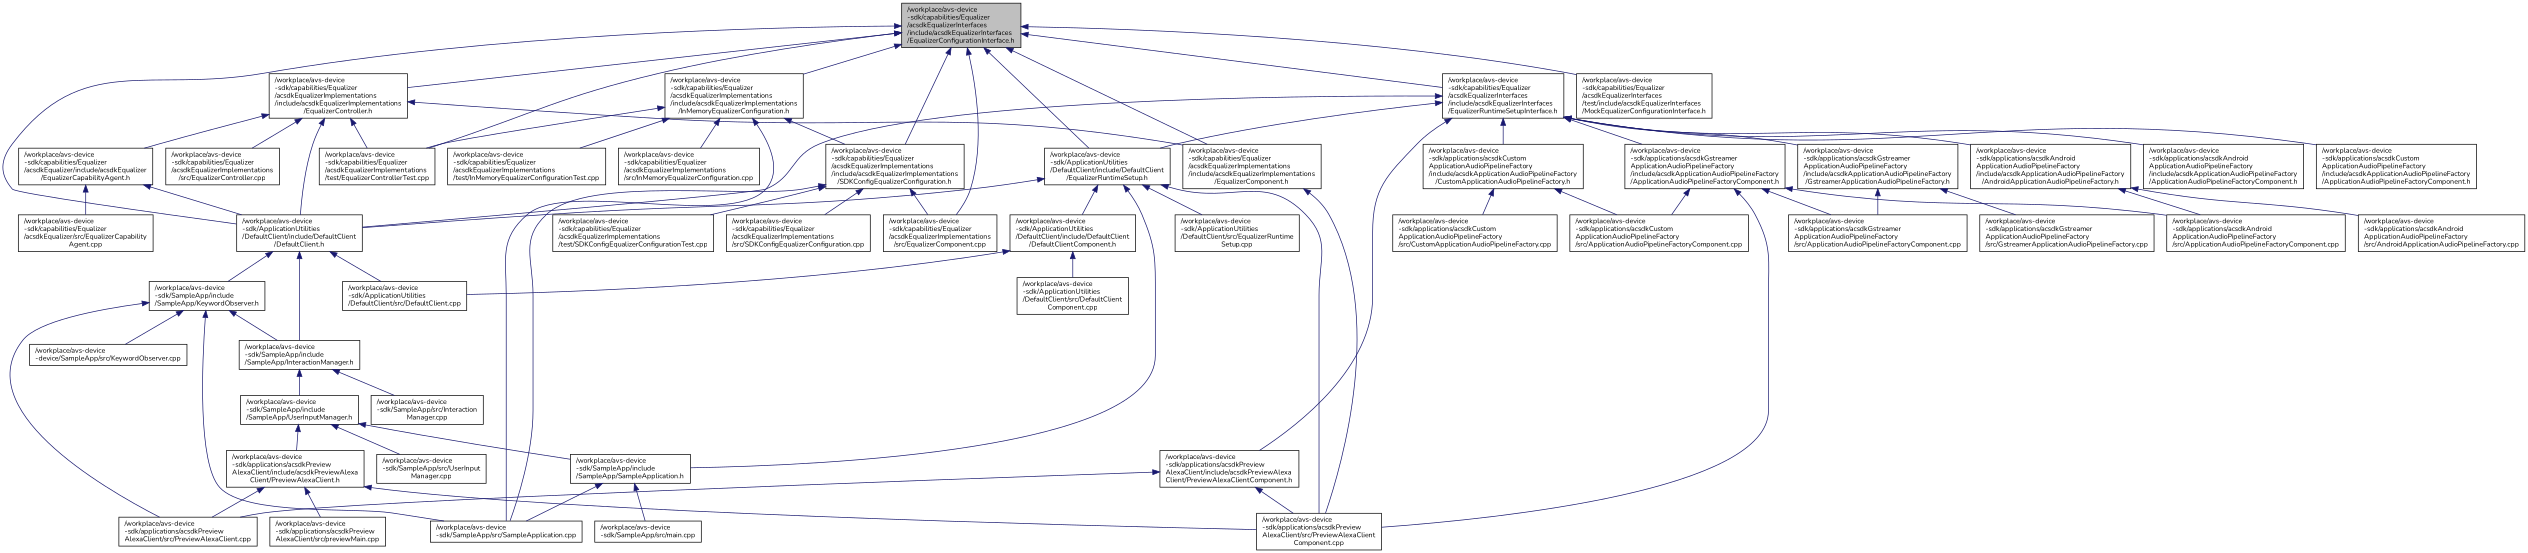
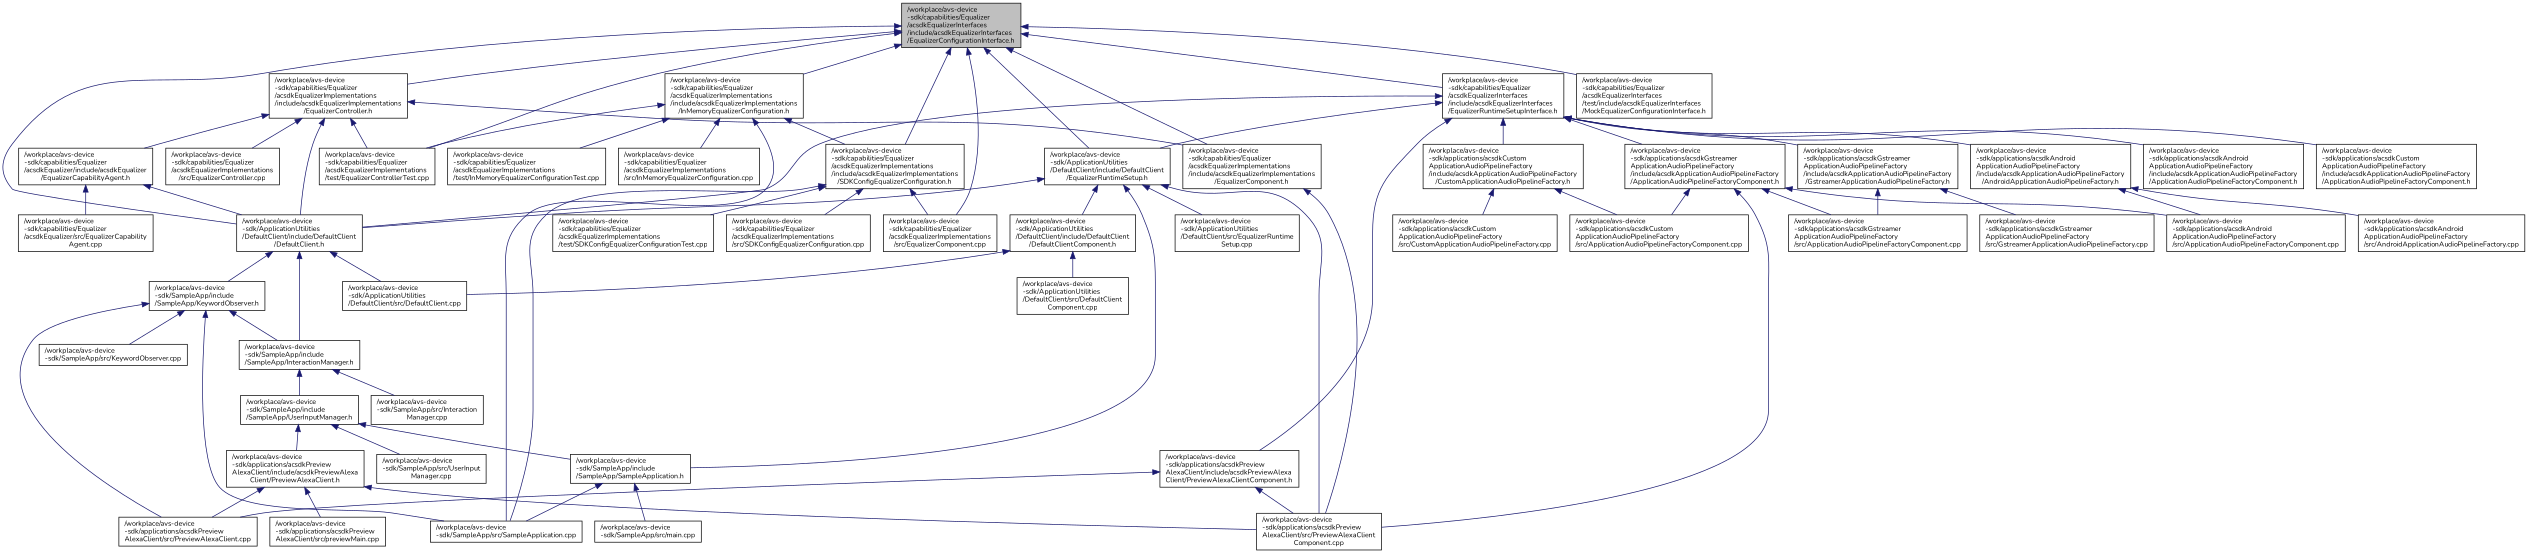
node "/workplace/avs-device -device/SampleApp/src/KeywordObserver.cpp": label "/workplace/avs-device -device/SampleApp/src/KeywordObserver.cpp" -> "/workplace/avs-device -sdk/SampleApp/src/KeywordObserver.cpp"
